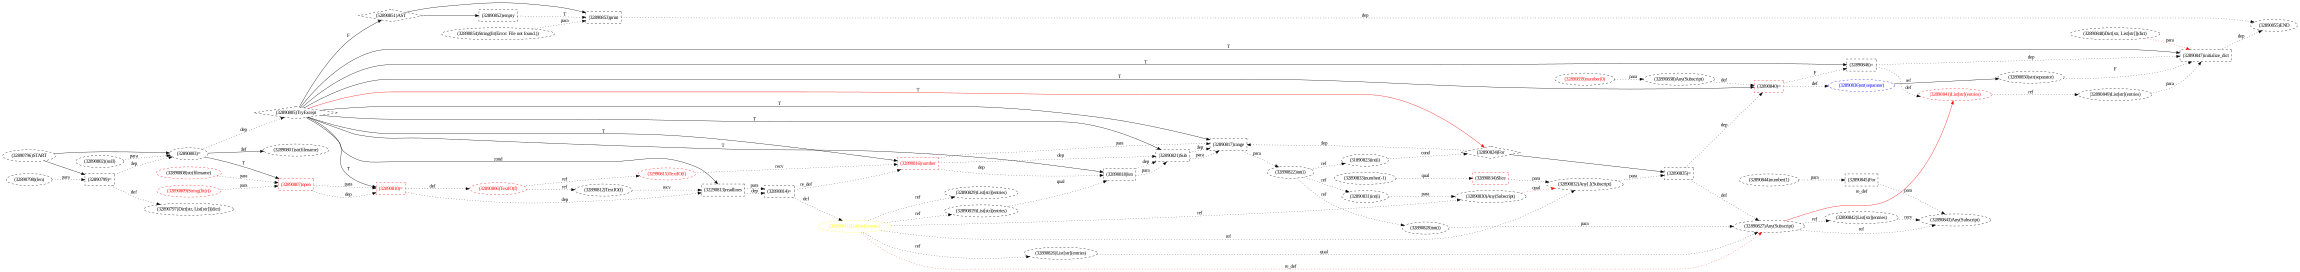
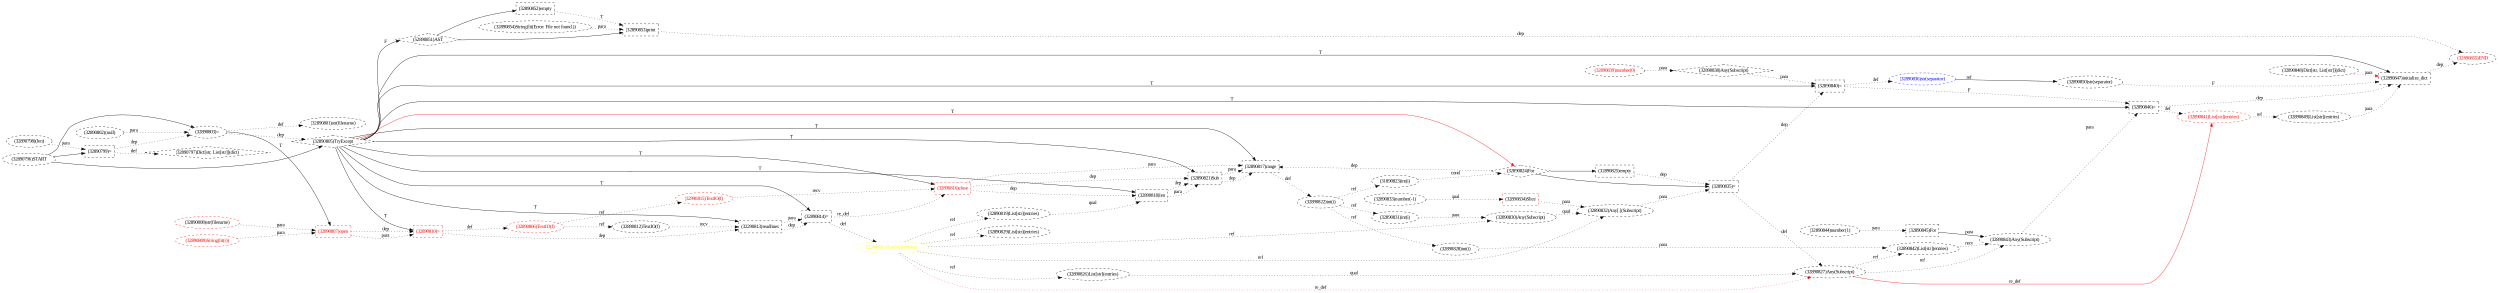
node "(32890855)END": fontcolor black -> red
node "(32890838)Any(Subscript)": shape ellipse -> diamond
edge "(32890838)Any(Subscript)" -> "(32890840)=": label "def" -> "para"
node "(32890840)=": color red -> black
edge "(32890803)=" -> "(32890801)str(filename)": style solid -> dotted
edge "(32890817)range" -> "(32890822)int(i)": label "para" -> "def"
edge "(32890805)TryExcept" -> "(32290813)readlines": label "cond" -> "T"
node "(32890816)number": label "(32890816)number" -> "(32890816)close"
edge "(32890796)START" -> "(32890805)TryExcept": added
node "(32890825)empty": added
edge "(32890843)Any(Subscript)" -> "(32890846)=": added, label "para"
edge "(32890805)TryExcept" -> "(32890814)=": added, label "T"
edge "(32890830)Any(Subscript)" -> "(32890832)Any[.](Subscript)": color red -> black
edge "(32890845)For" -> "(32890843)Any(Subscript)": style dotted -> solid
node "(32890797)Dict[str, List[str]](dict)": shape ellipse -> diamond
edge "(32890828)int(i)" -> "(32890827)Any(Subscript)": now "(32890828)int(i)" -> "(32890842)List[str](entries)"
